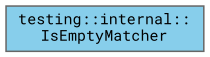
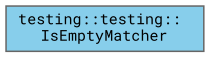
node "testing::internal:: IsEmptyMatcher": label "testing::internal:: IsEmptyMatcher" -> "testing::testing:: IsEmptyMatcher"
